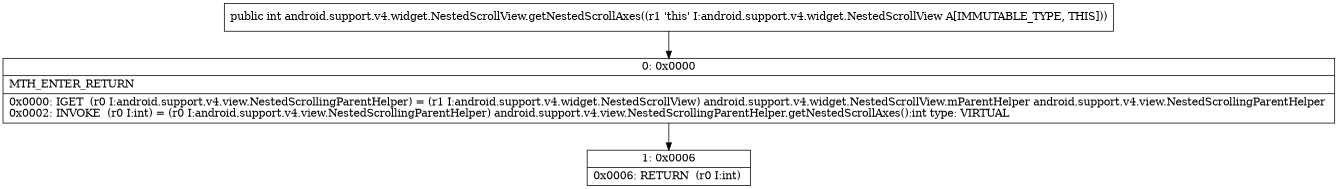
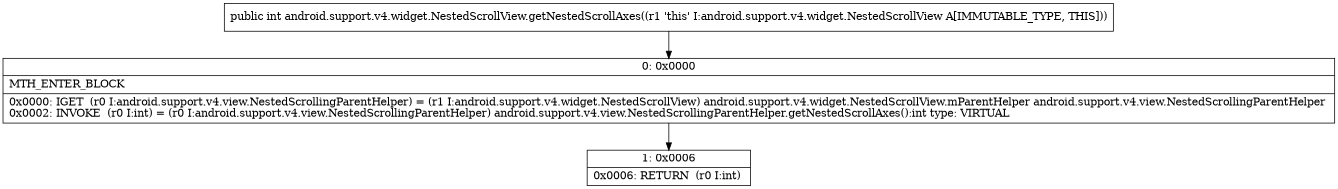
node "0: 0x0000": text "MTH_ENTER_RETURN" -> "MTH_ENTER_BLOCK"
